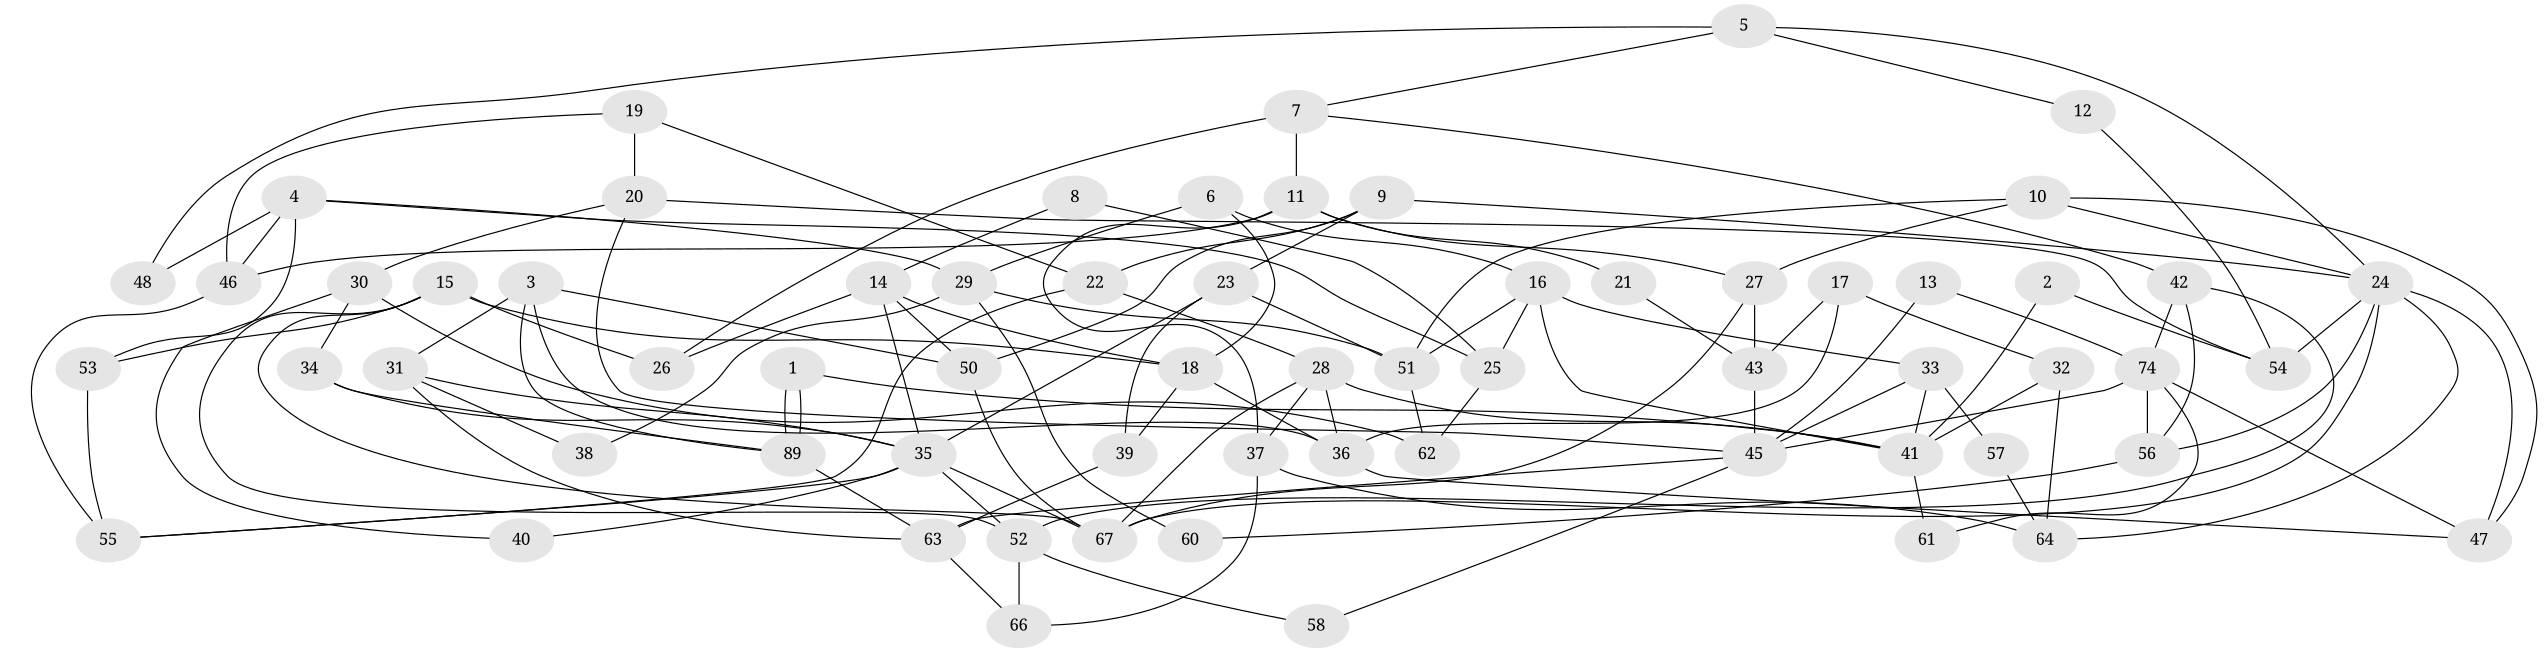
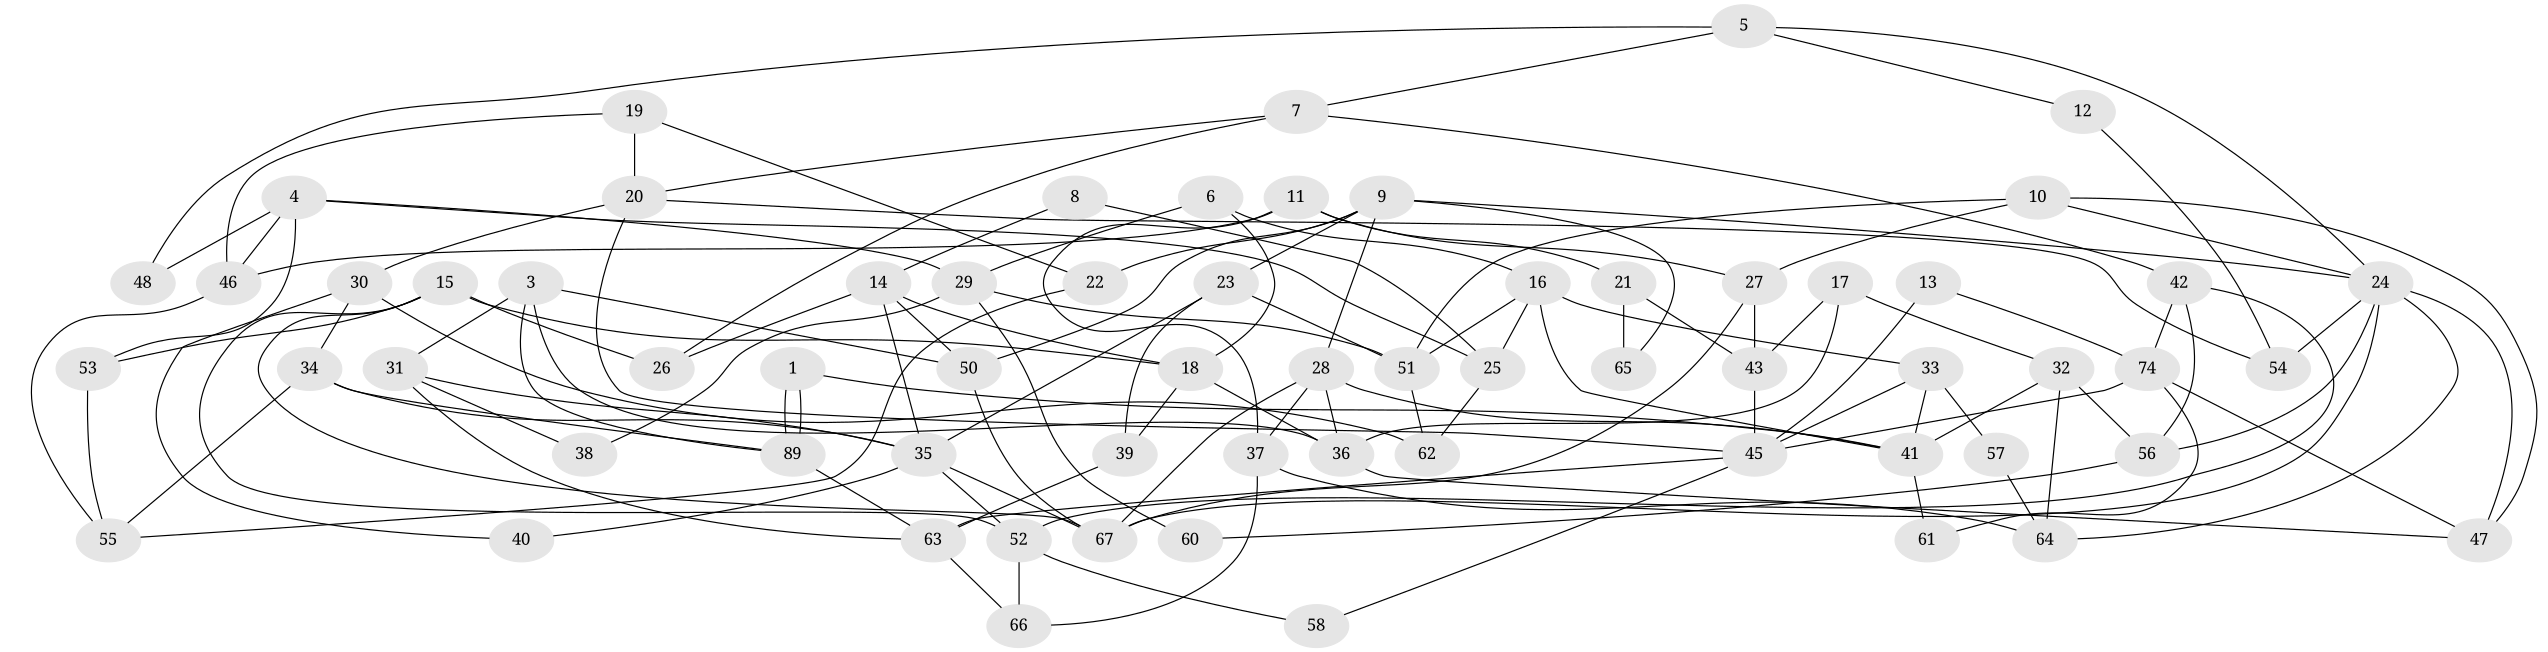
edge "7" -- "11": now "7" -- "20"
node "2": removed
edge "22" -- "28": now "9" -- "28"
node "65": added
edge "74" -- "56": now "32" -- "56"
edge "35" -- "55": now "34" -- "55"
